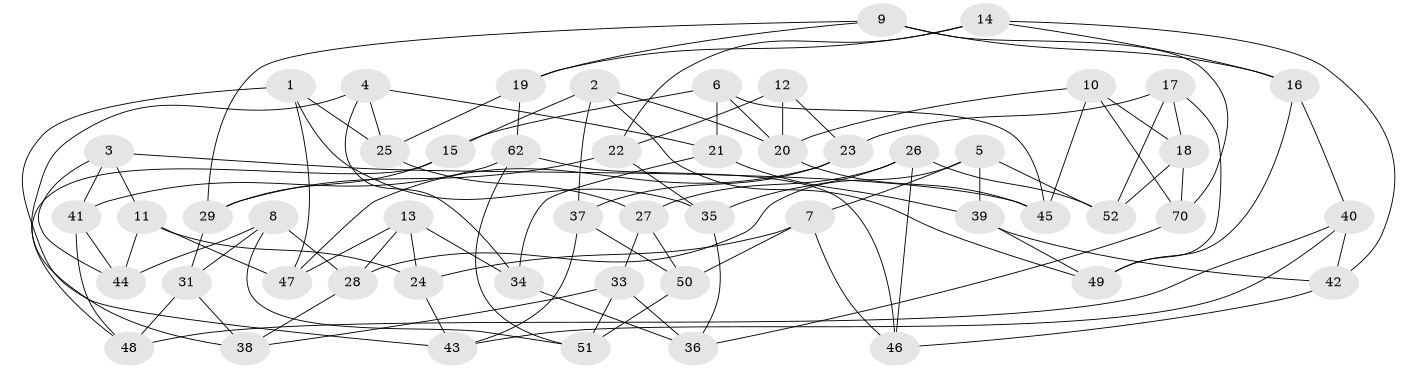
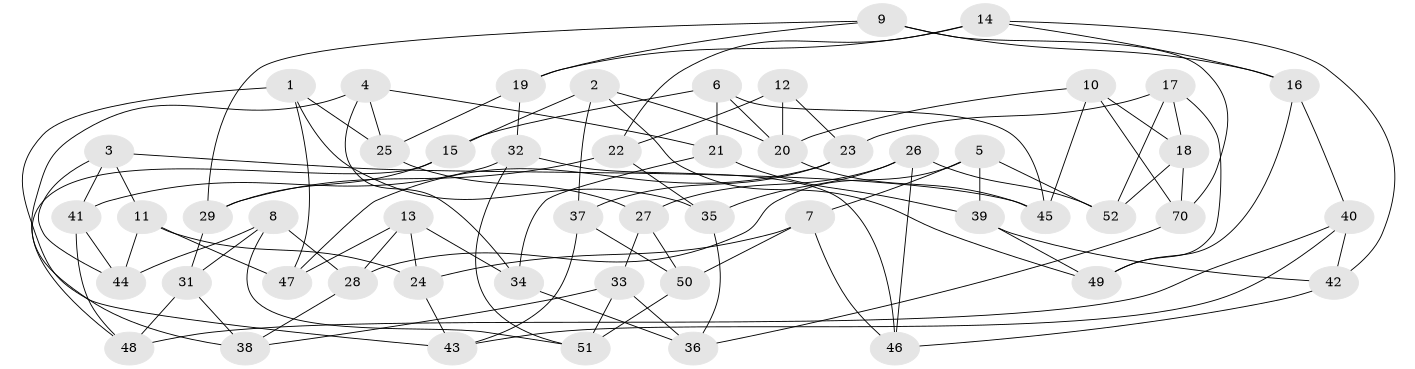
node "62": label "62" -> "32"
